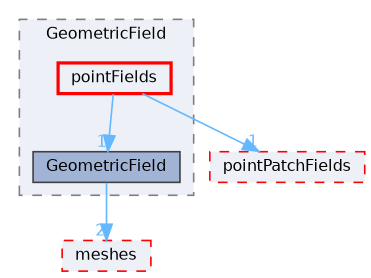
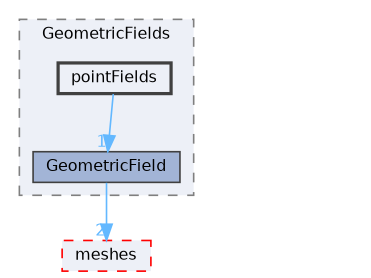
cluster "GeometricField": label "GeometricField" -> "GeometricFields"
node "pointFields": color red -> grey25
node "pointPatchFields": removed
